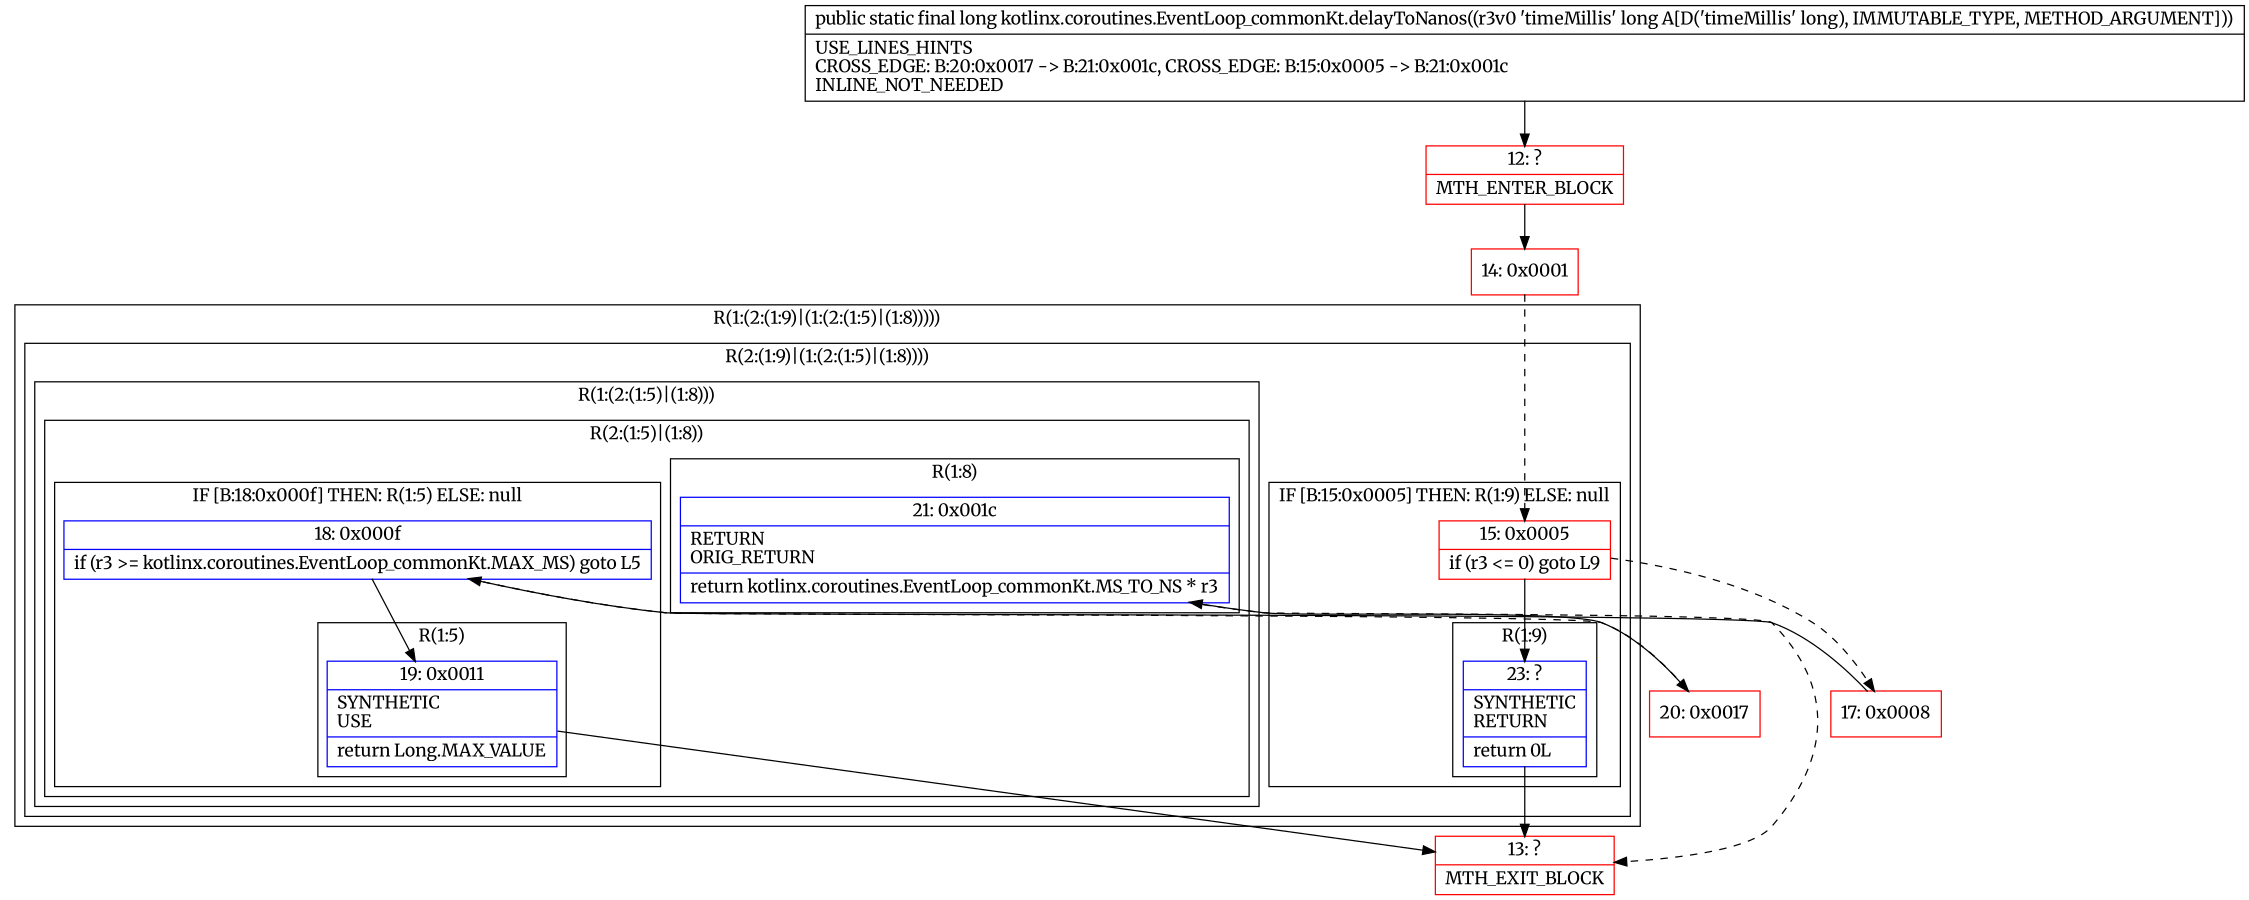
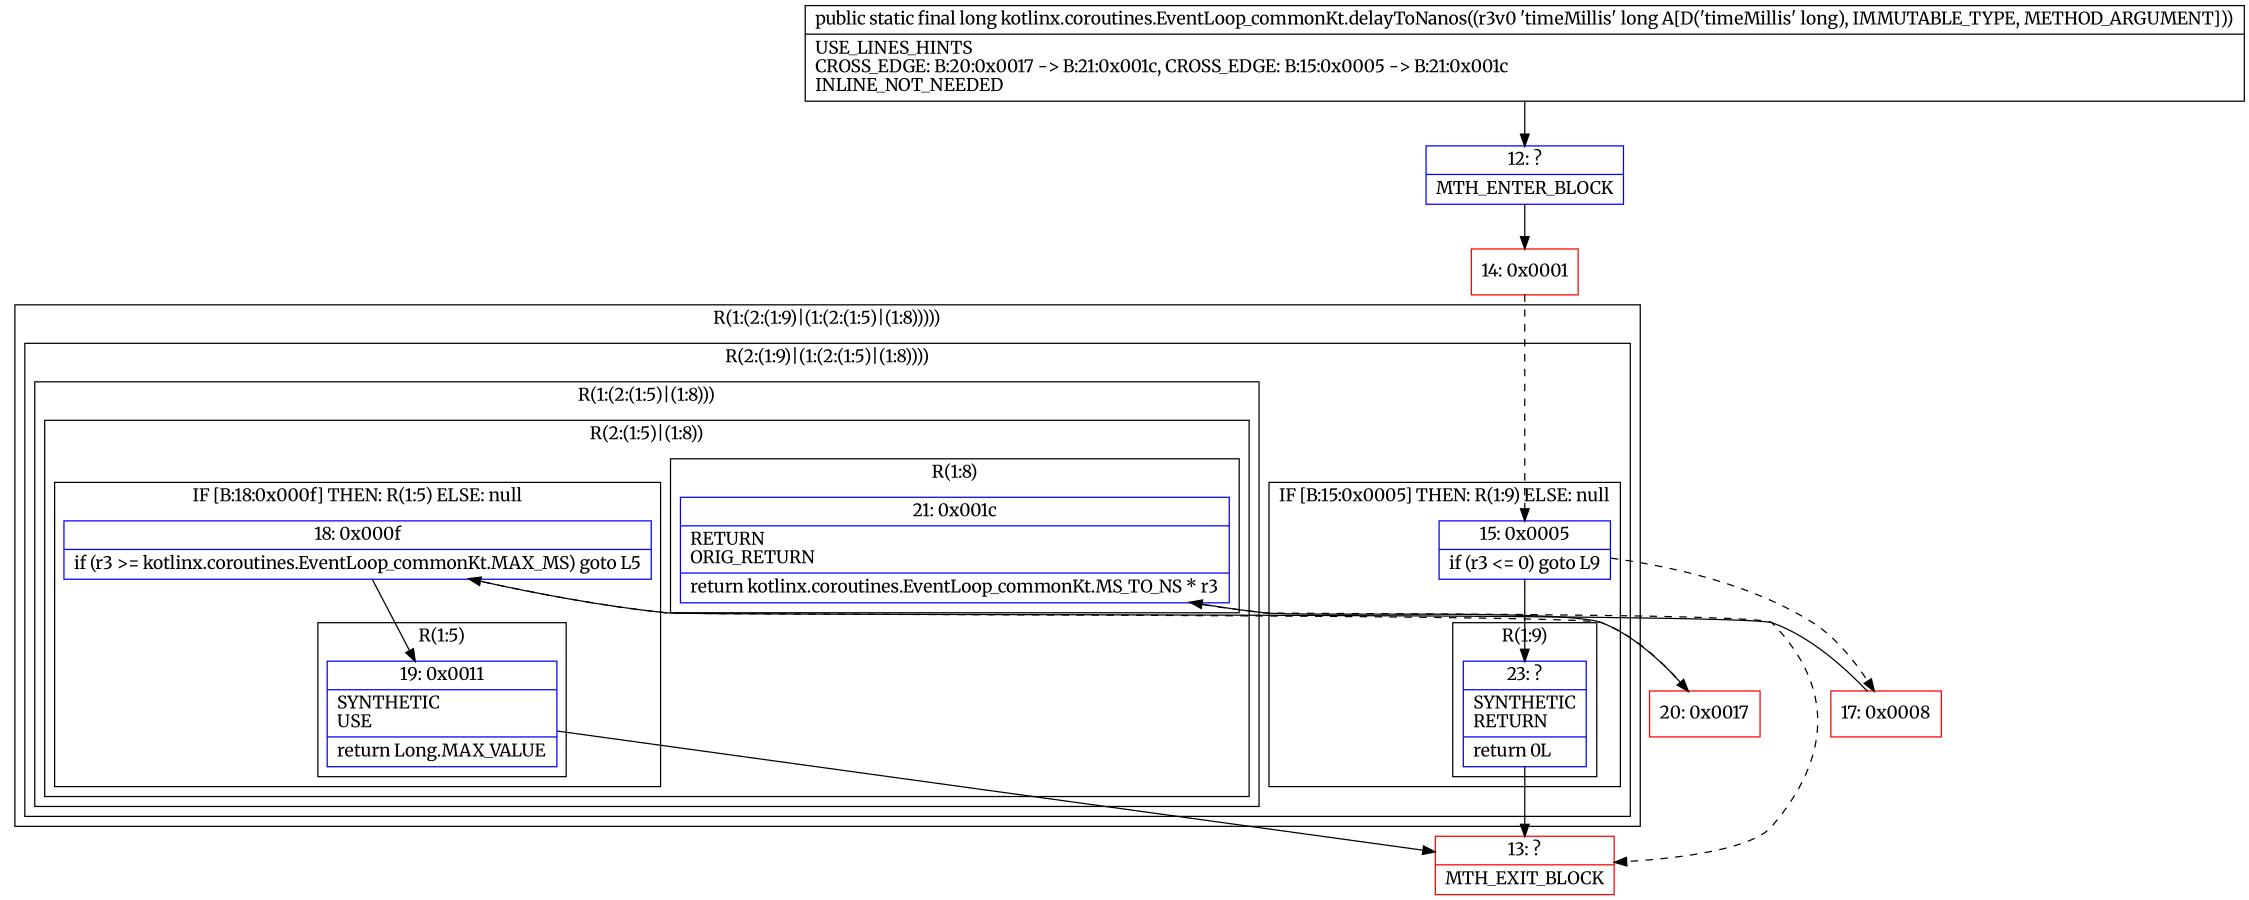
node "12: ?": color red -> blue
node "15: 0x0005": color red -> blue
